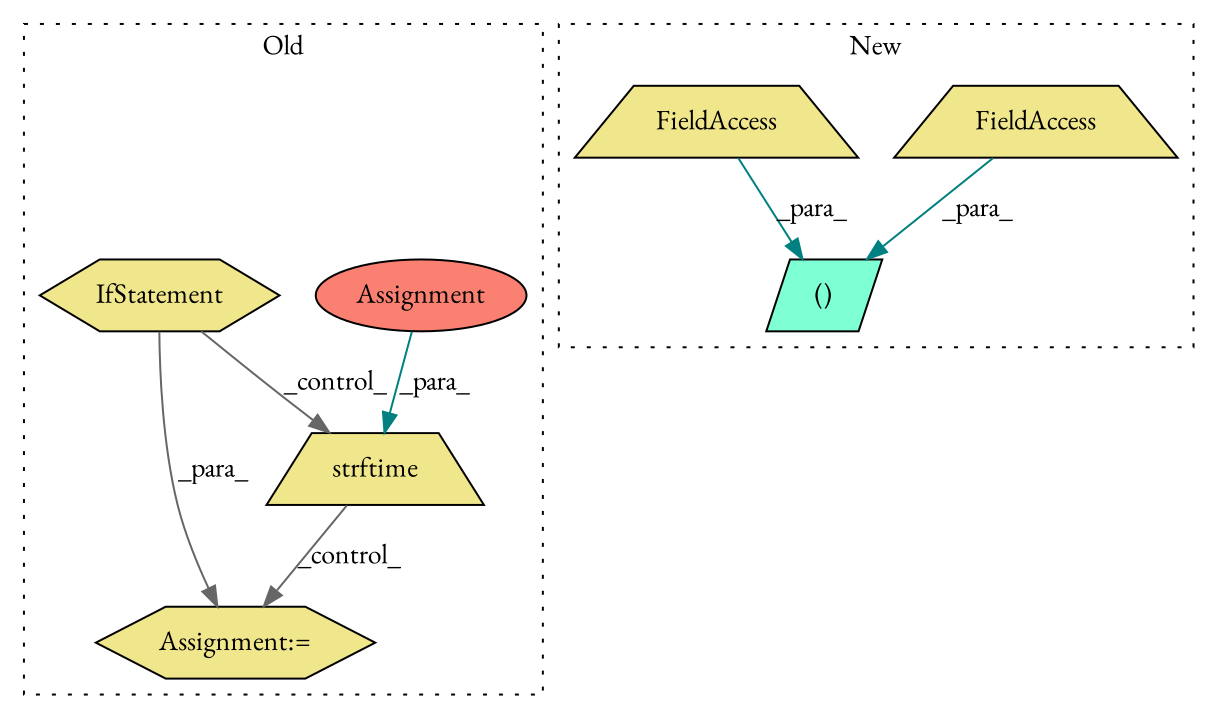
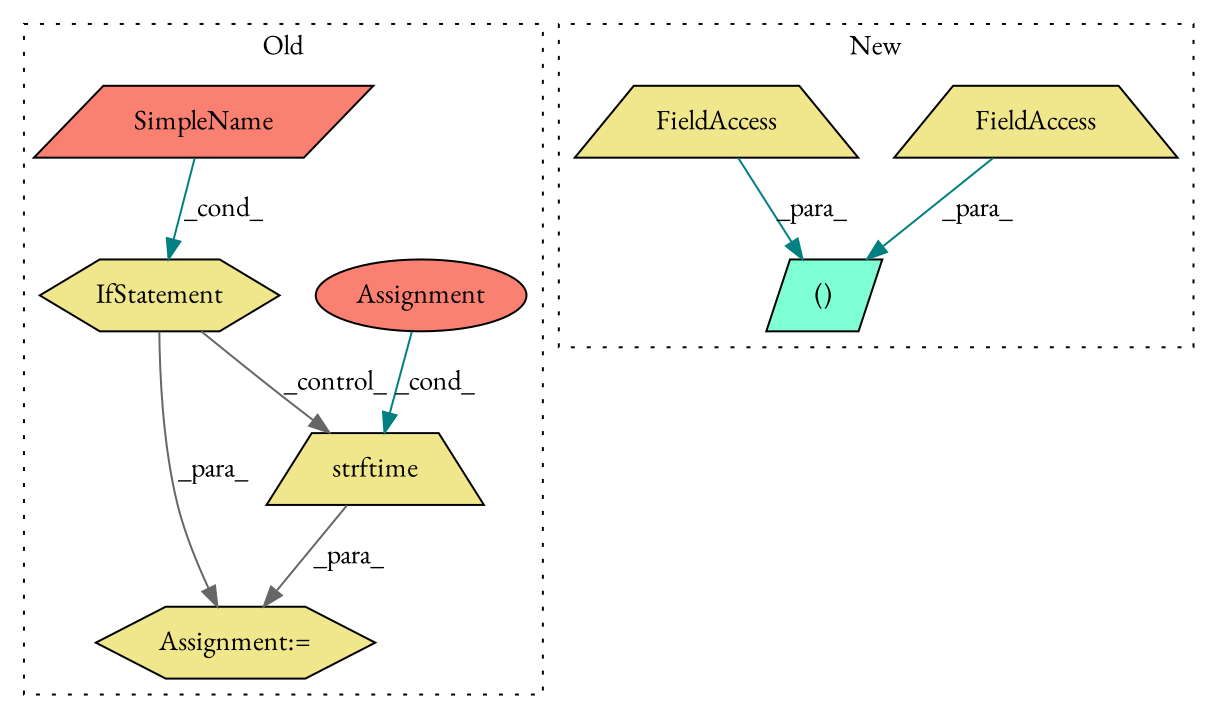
node "SimpleName": added
edge "Assignment" -> "strftime": label "_para_" -> "_cond_"
edge "strftime" -> "Assignment:=": label "_control_" -> "_para_"
